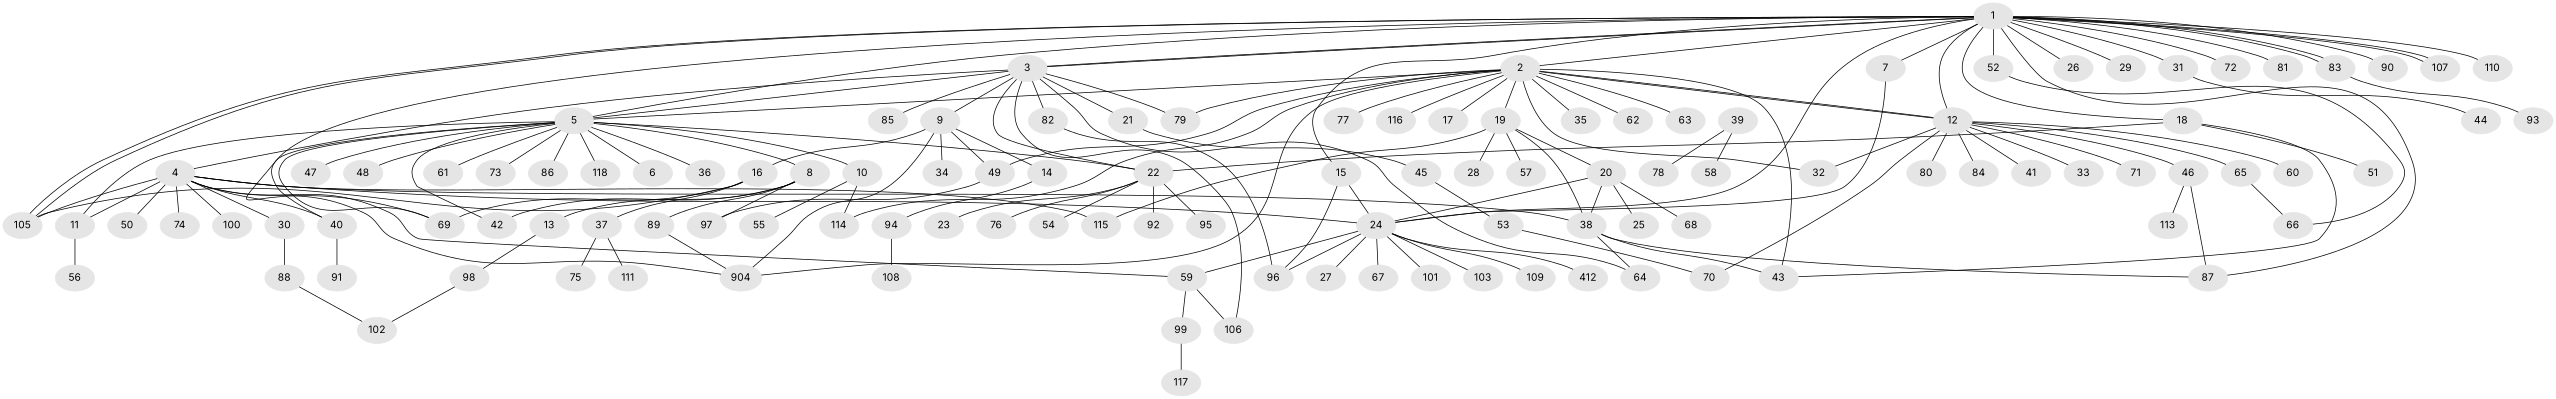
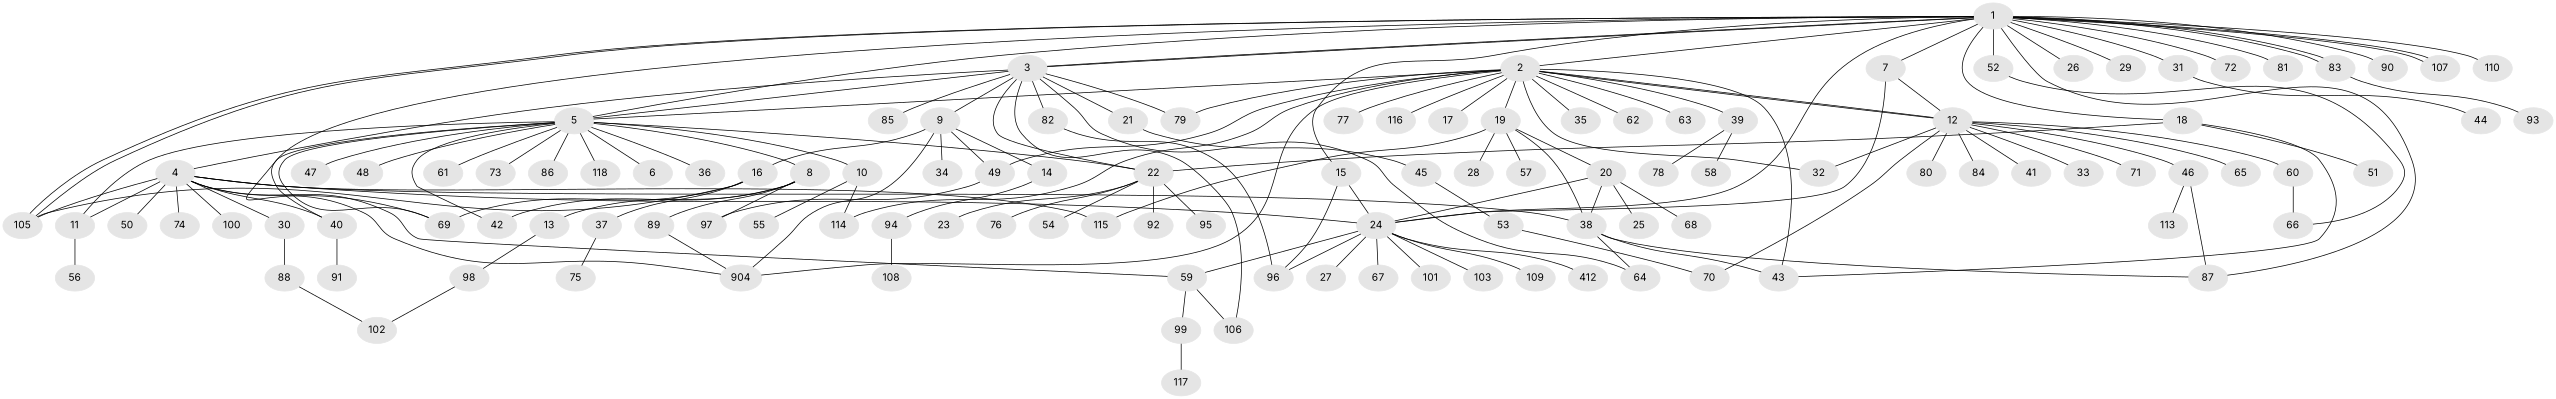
edge "1" -- "12": now "7" -- "12"
edge "2" -- "39": added
edge "65" -- "66": now "60" -- "66"
node "111": removed
